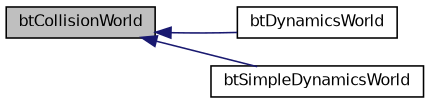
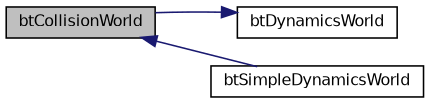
edge "btDynamicsWorld" -> "btCollisionWorld": reversed
